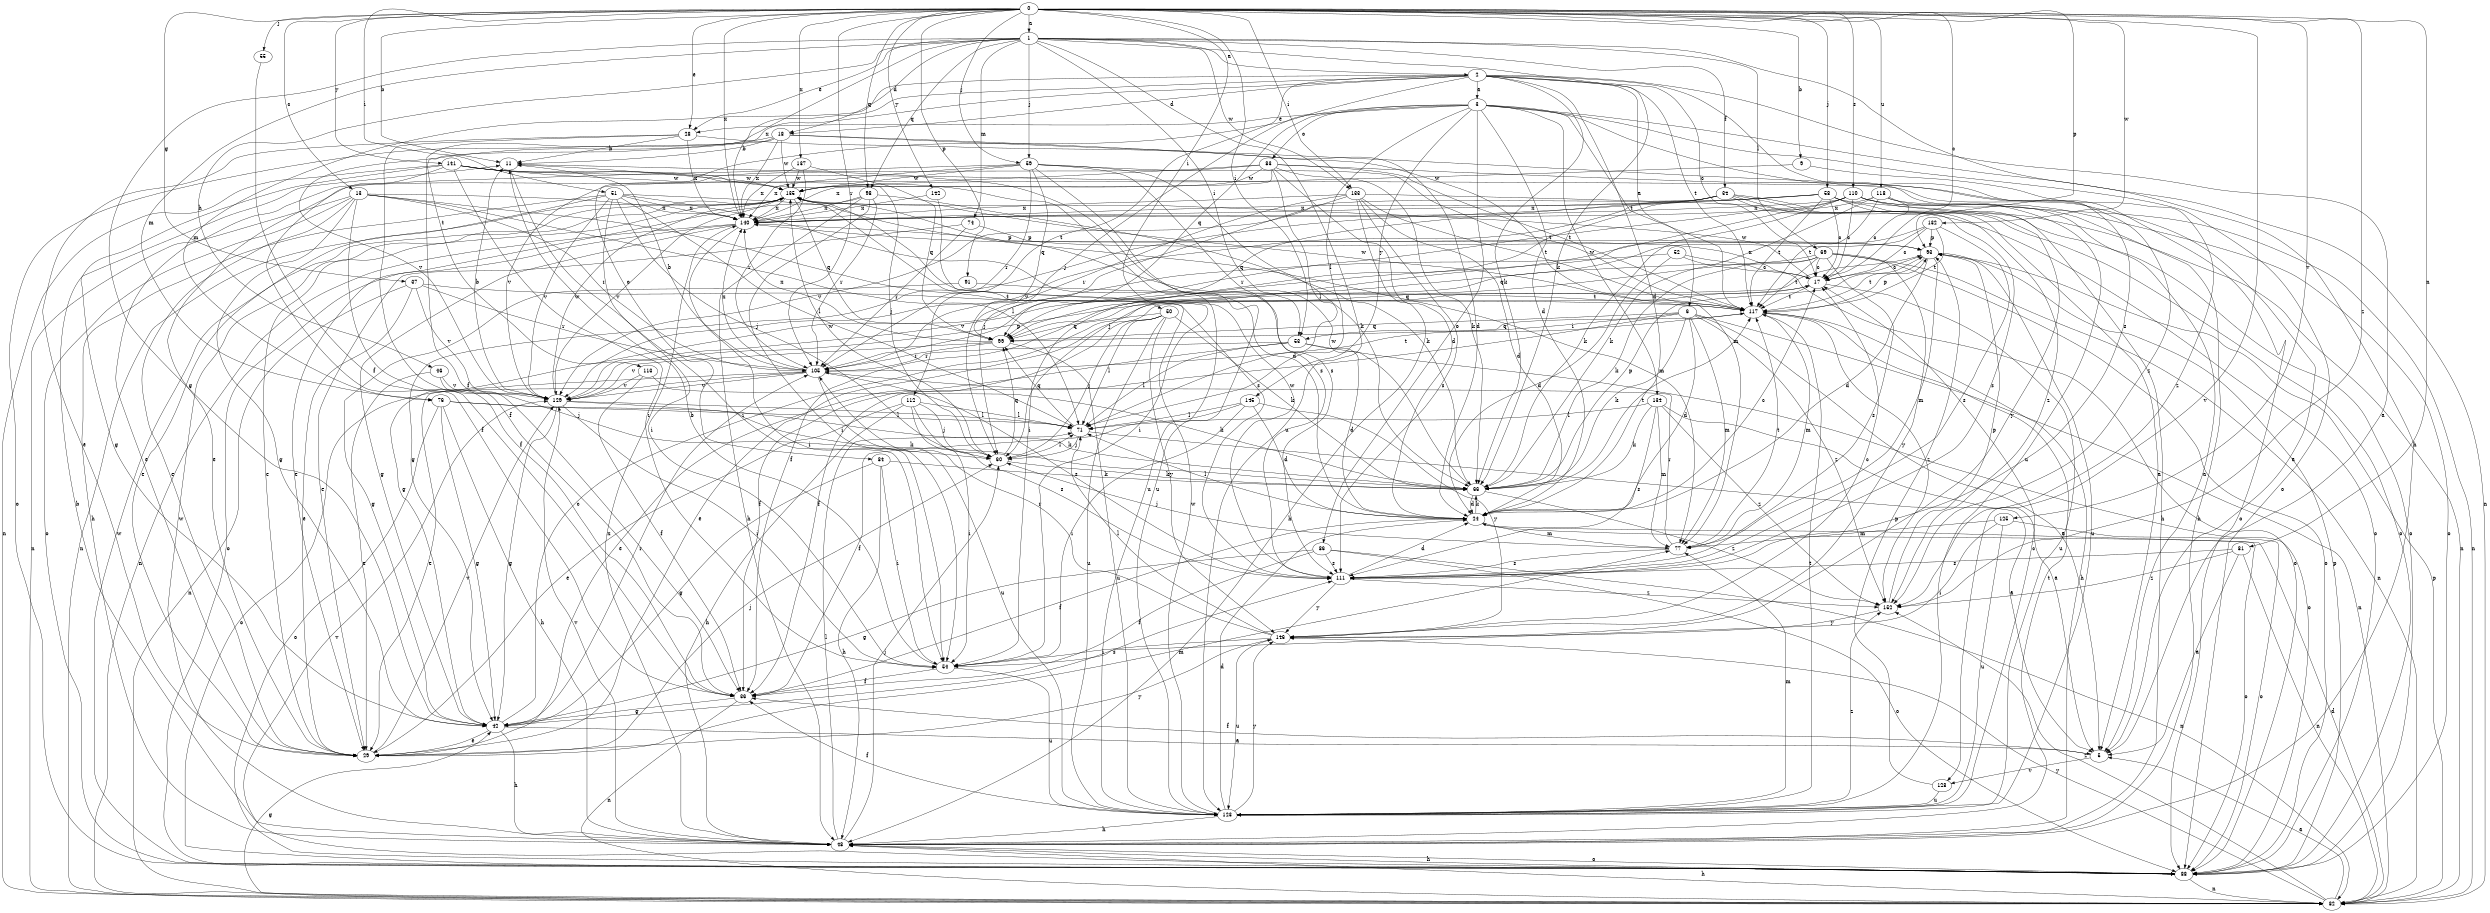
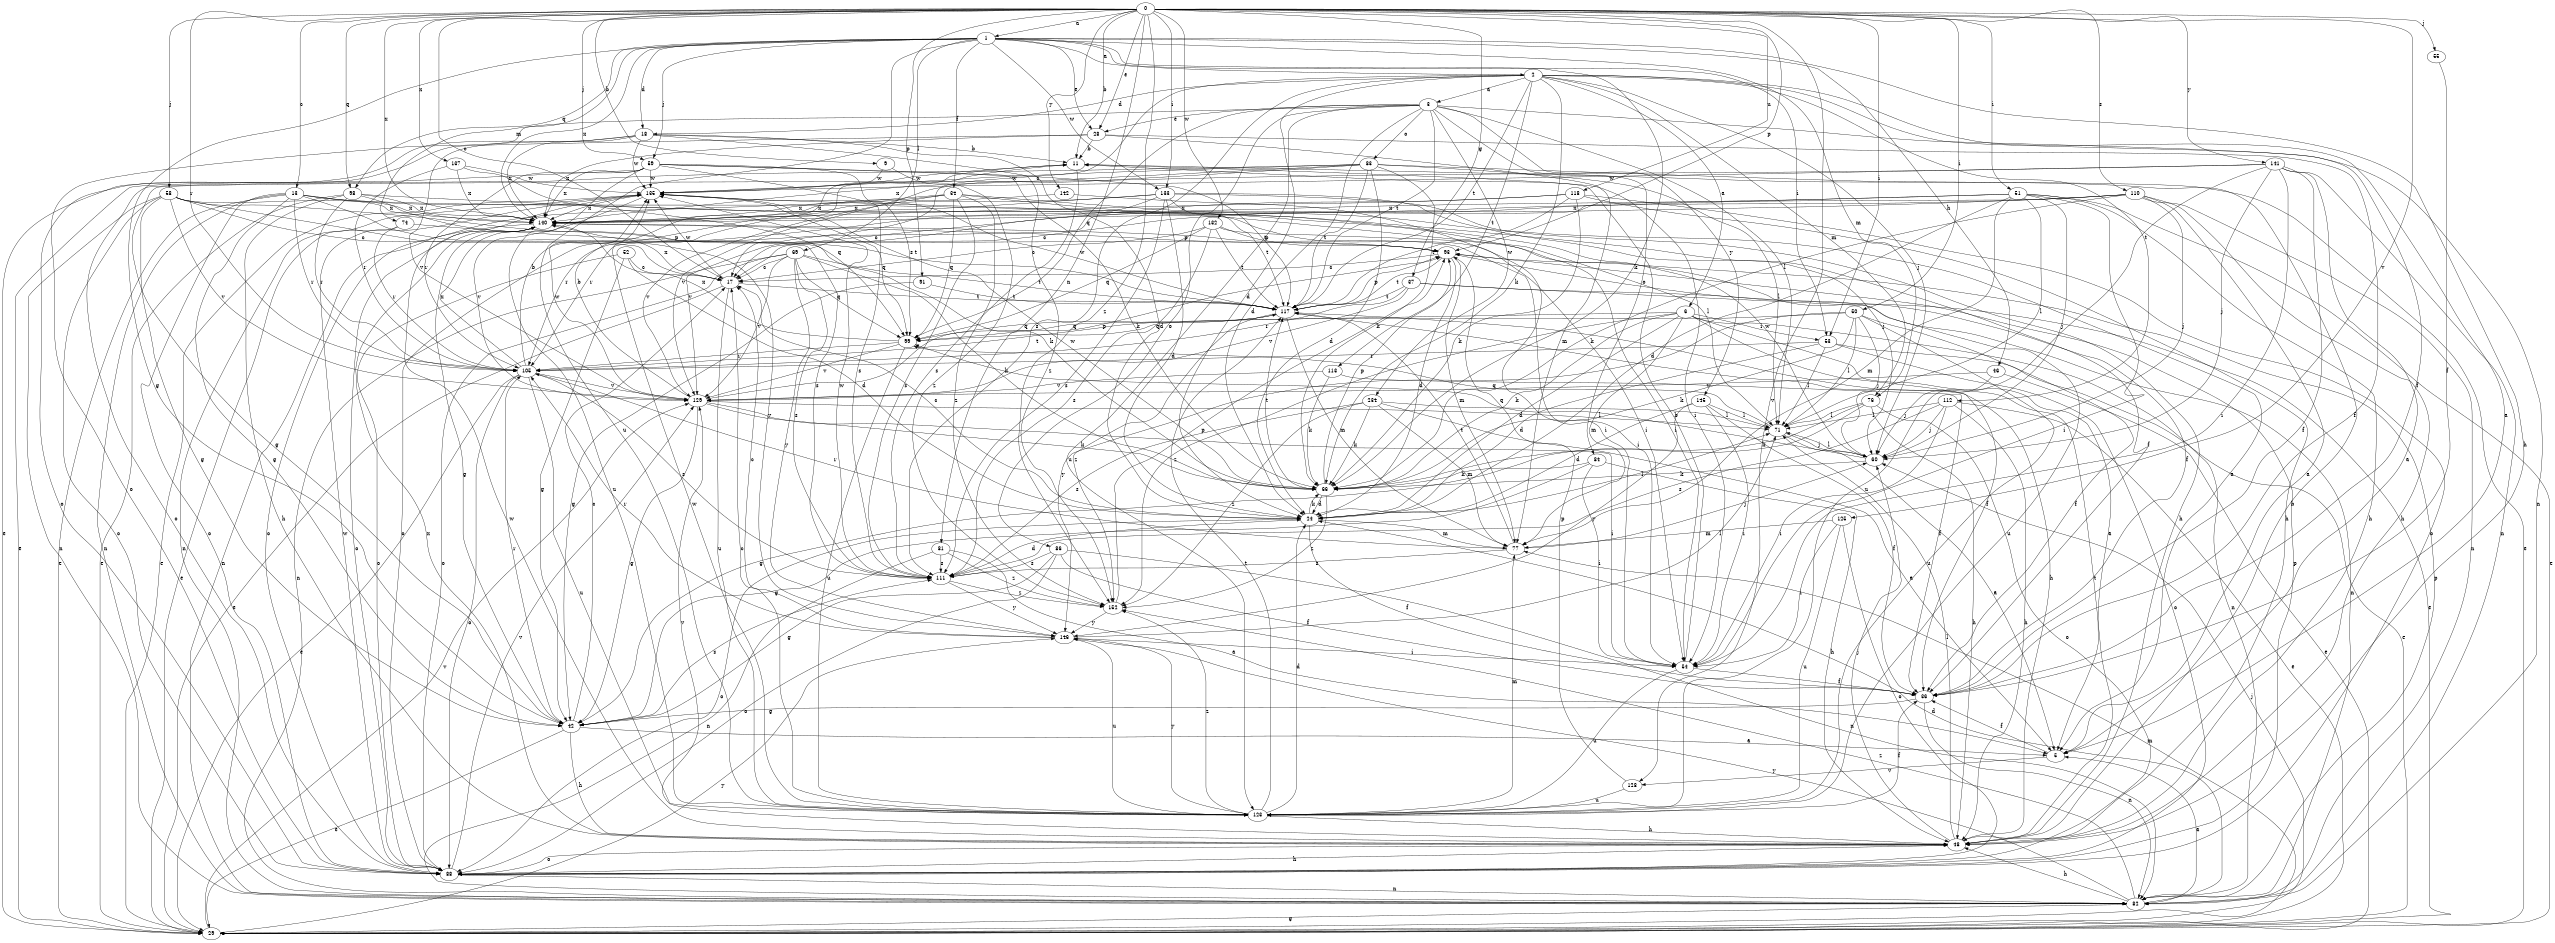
edge "59" -> "99": label "q" -> "s"
node "134": label "134" -> "234"
edge "82" -> "42": now "82" -> "29"
